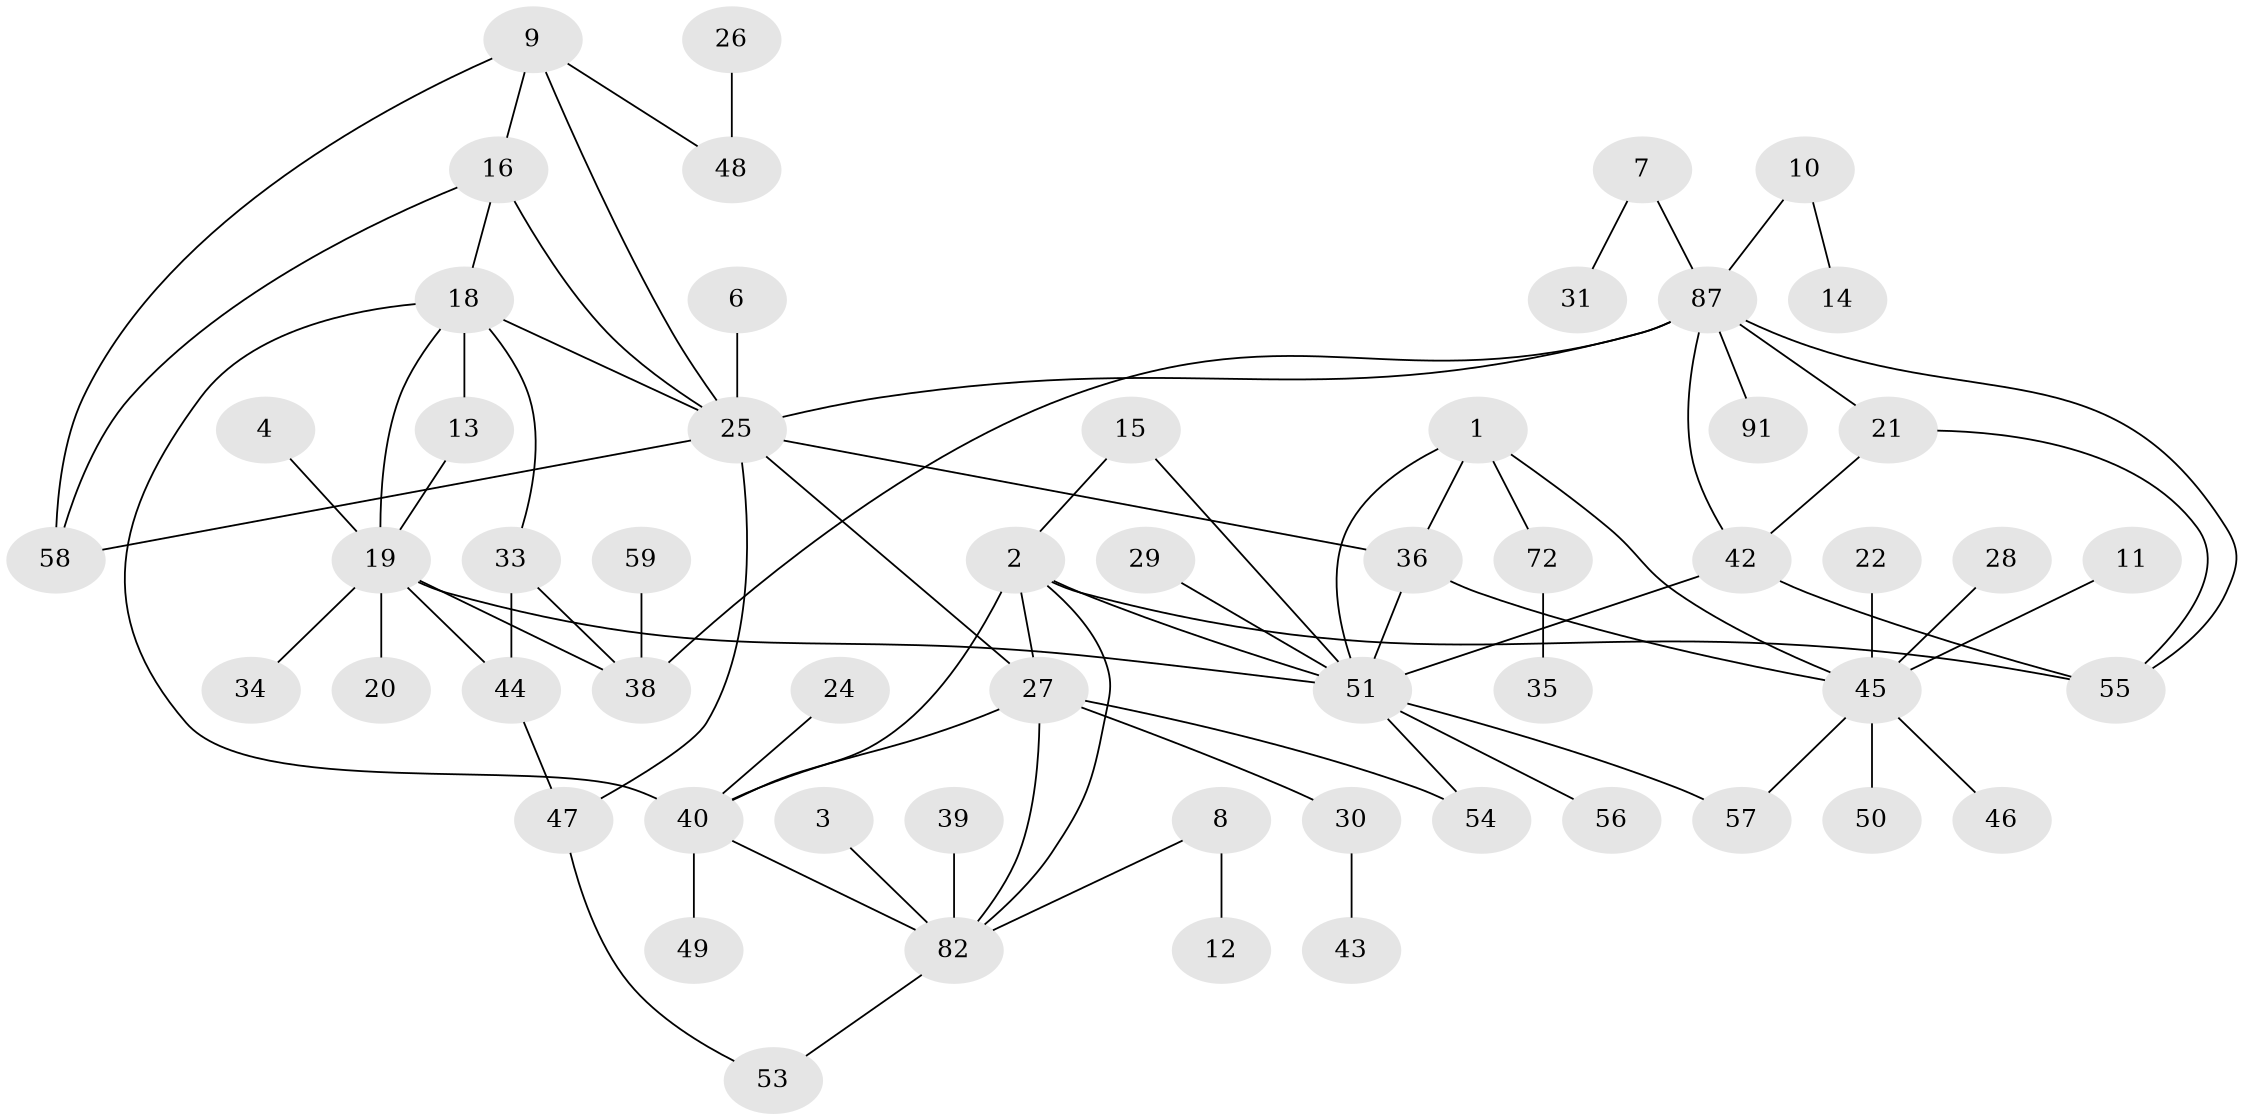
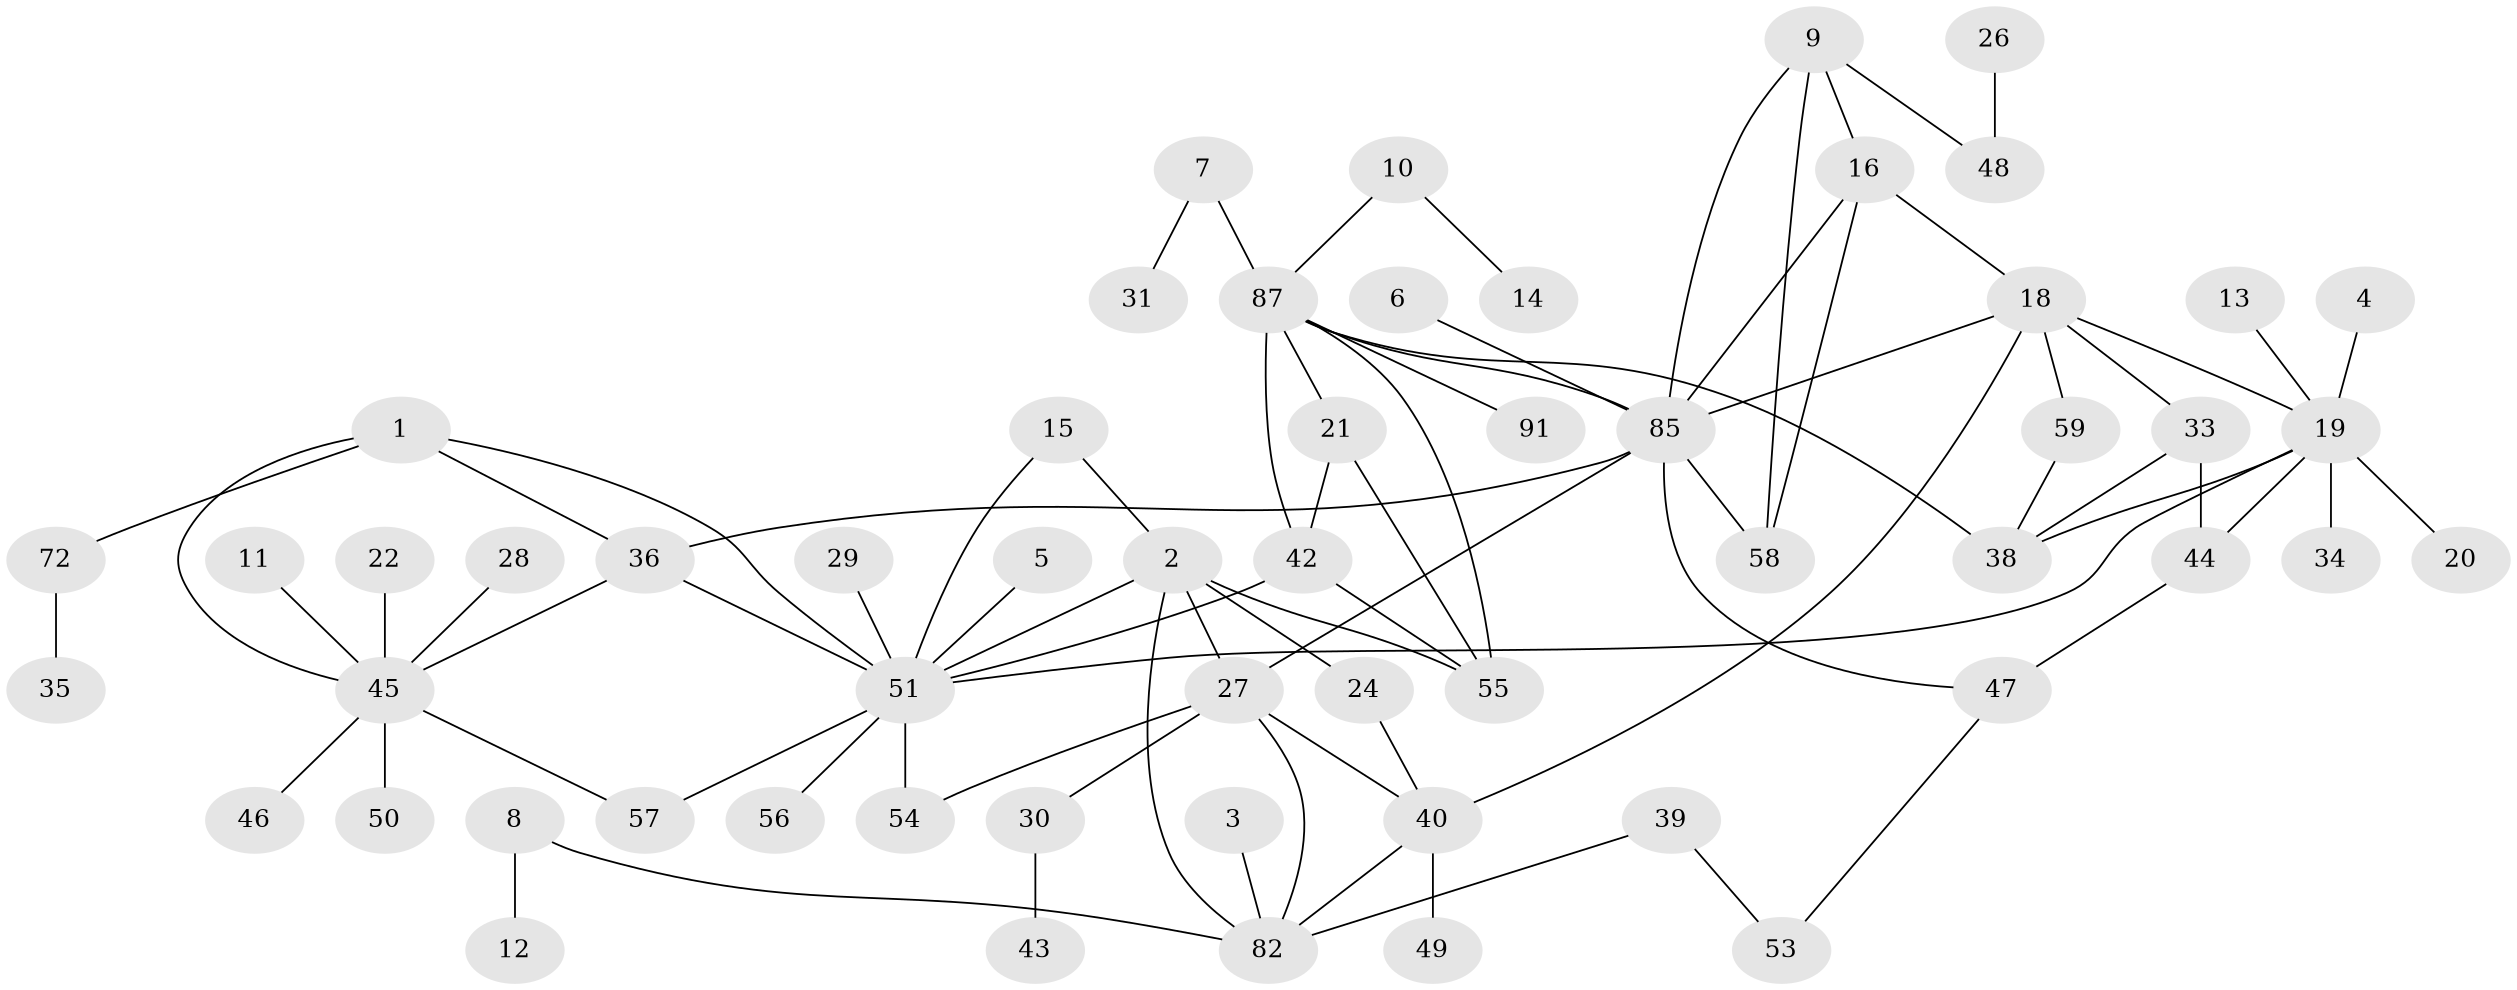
edge "18" -- "13": now "18" -- "59"
node "25": label "25" -> "85"
node "5": added
edge "2" -- "40": now "2" -- "24"
edge "82" -- "53": now "39" -- "53"
